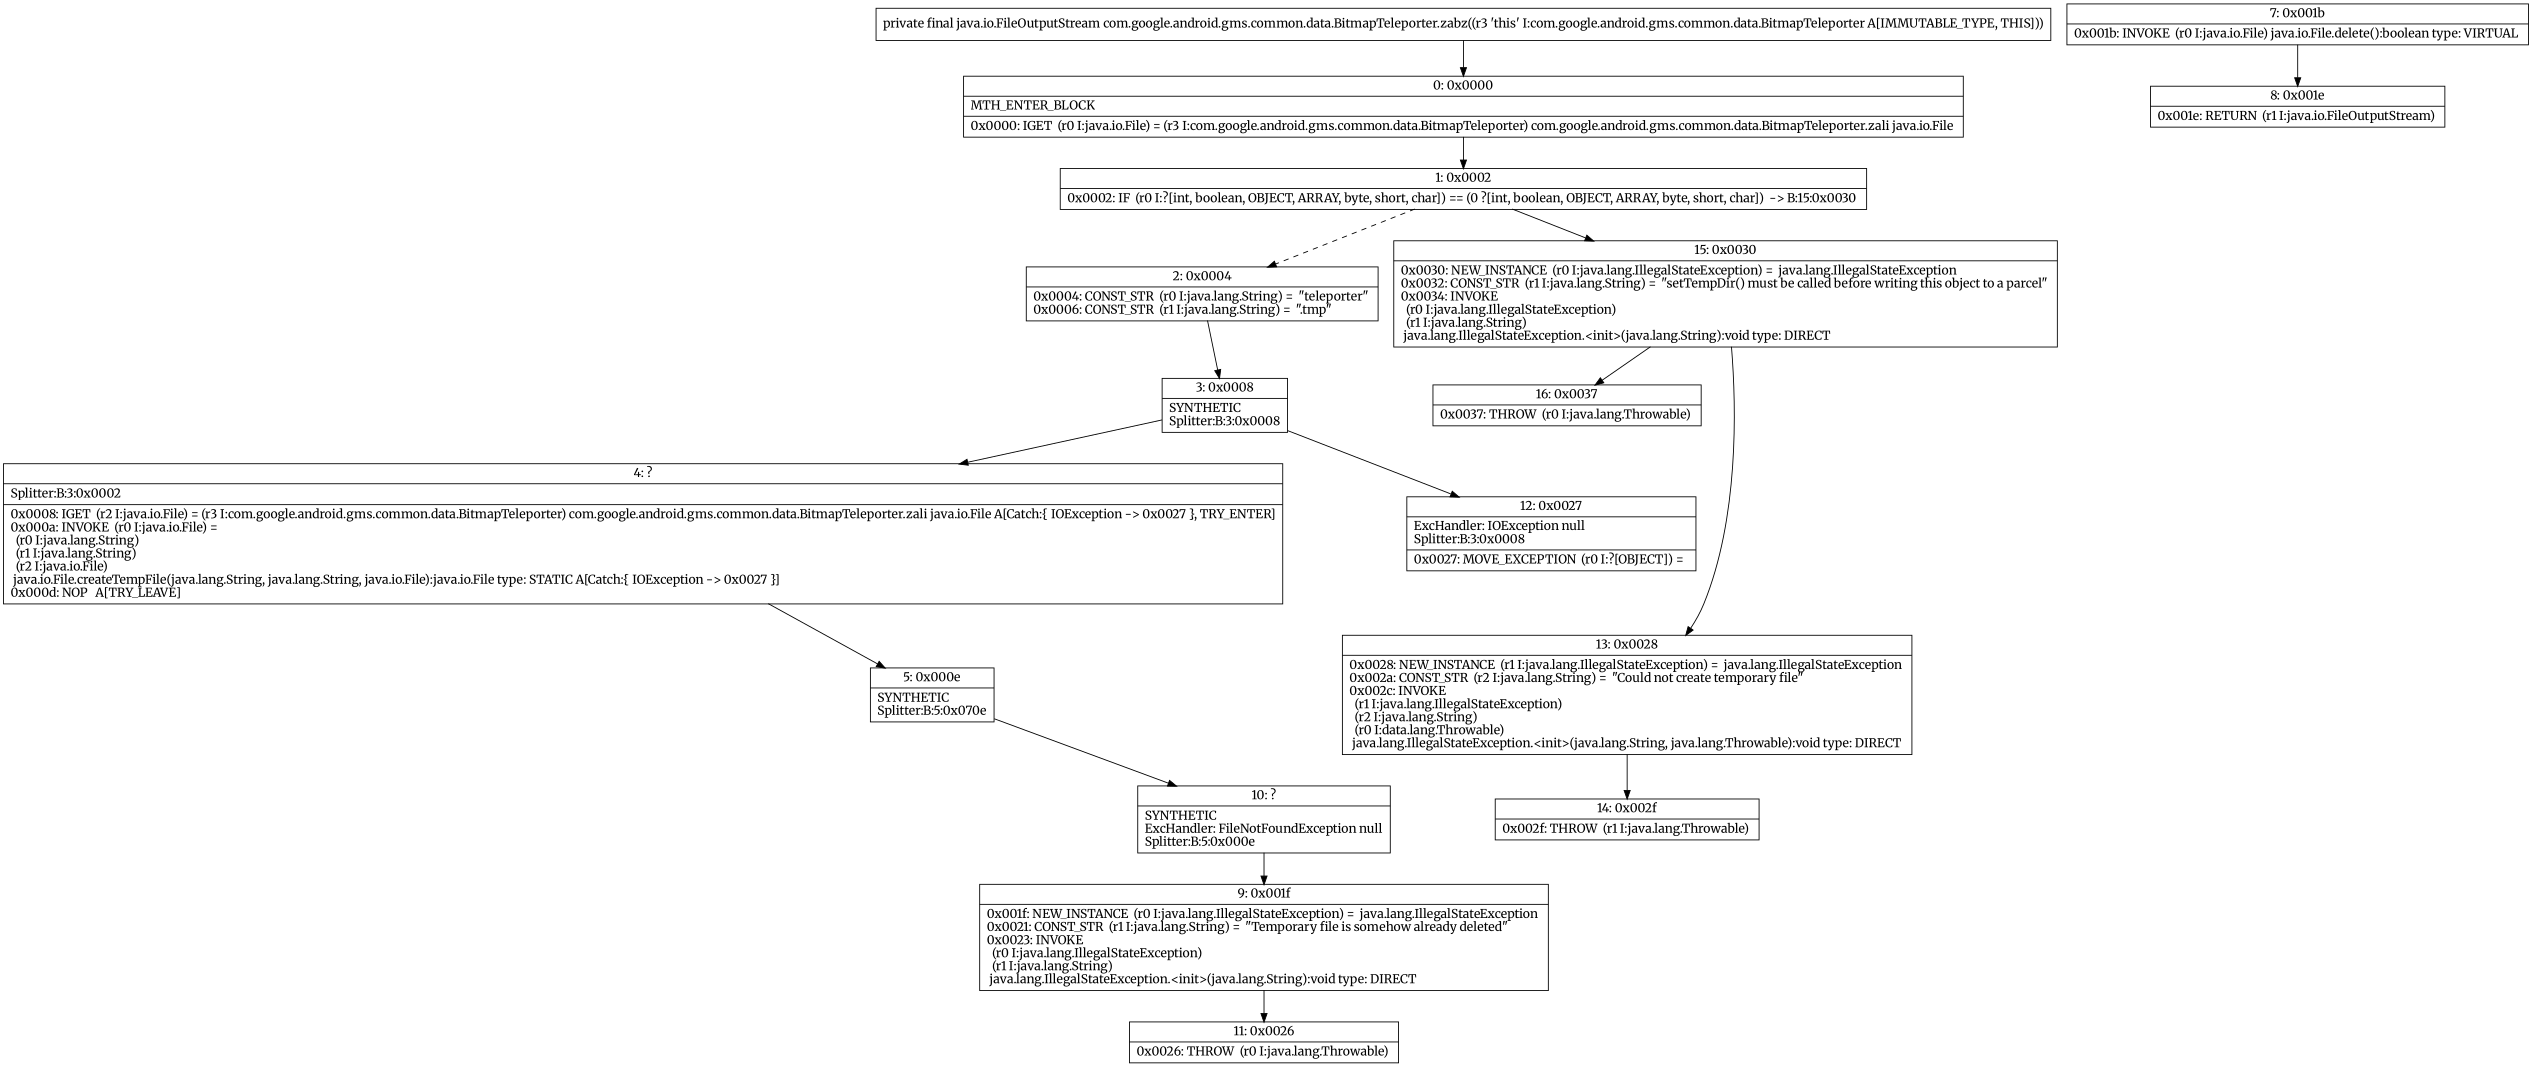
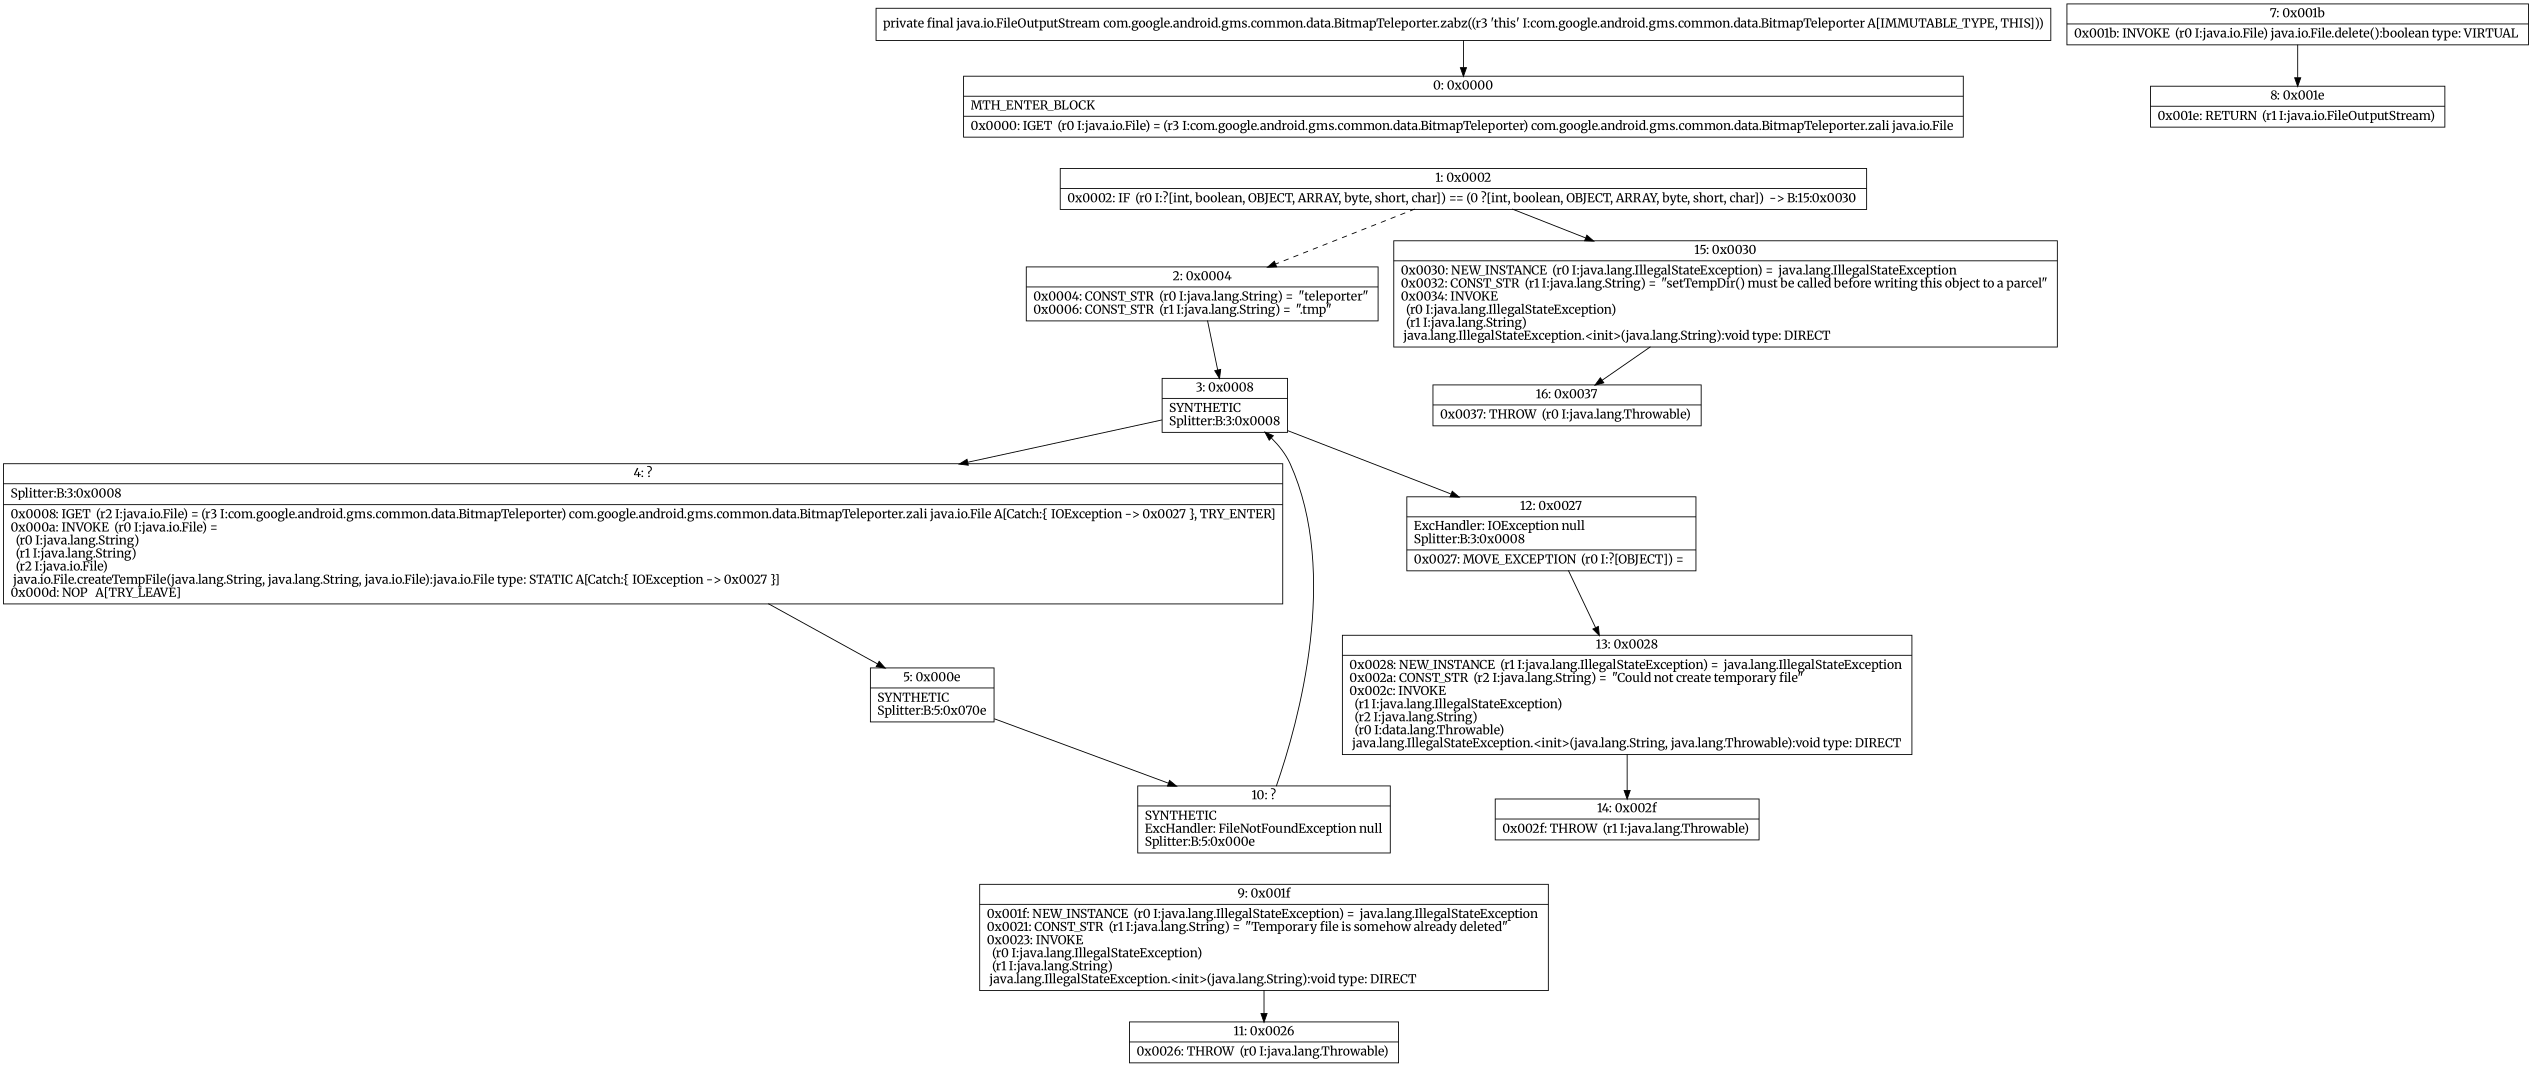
edge "0: 0x0000" -> "1: 0x0002": removed
edge "15: 0x0030" -> "13: 0x0028": now "12: 0x0027" -> "13: 0x0028"
node "4: ?": text "Splitter:B:3:0x0002" -> "Splitter:B:3:0x0008"
edge "10: ?" -> "9: 0x001f": now "10: ?" -> "3: 0x0008"
